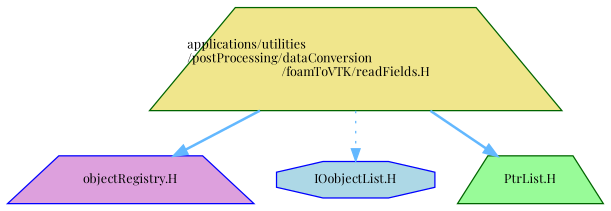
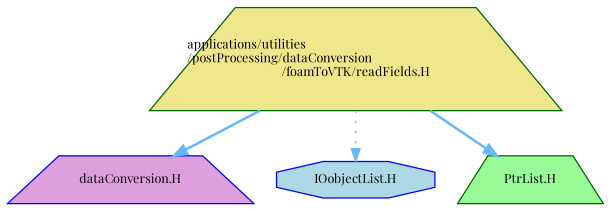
node "objectRegistry.H": label "objectRegistry.H" -> "dataConversion.H"
